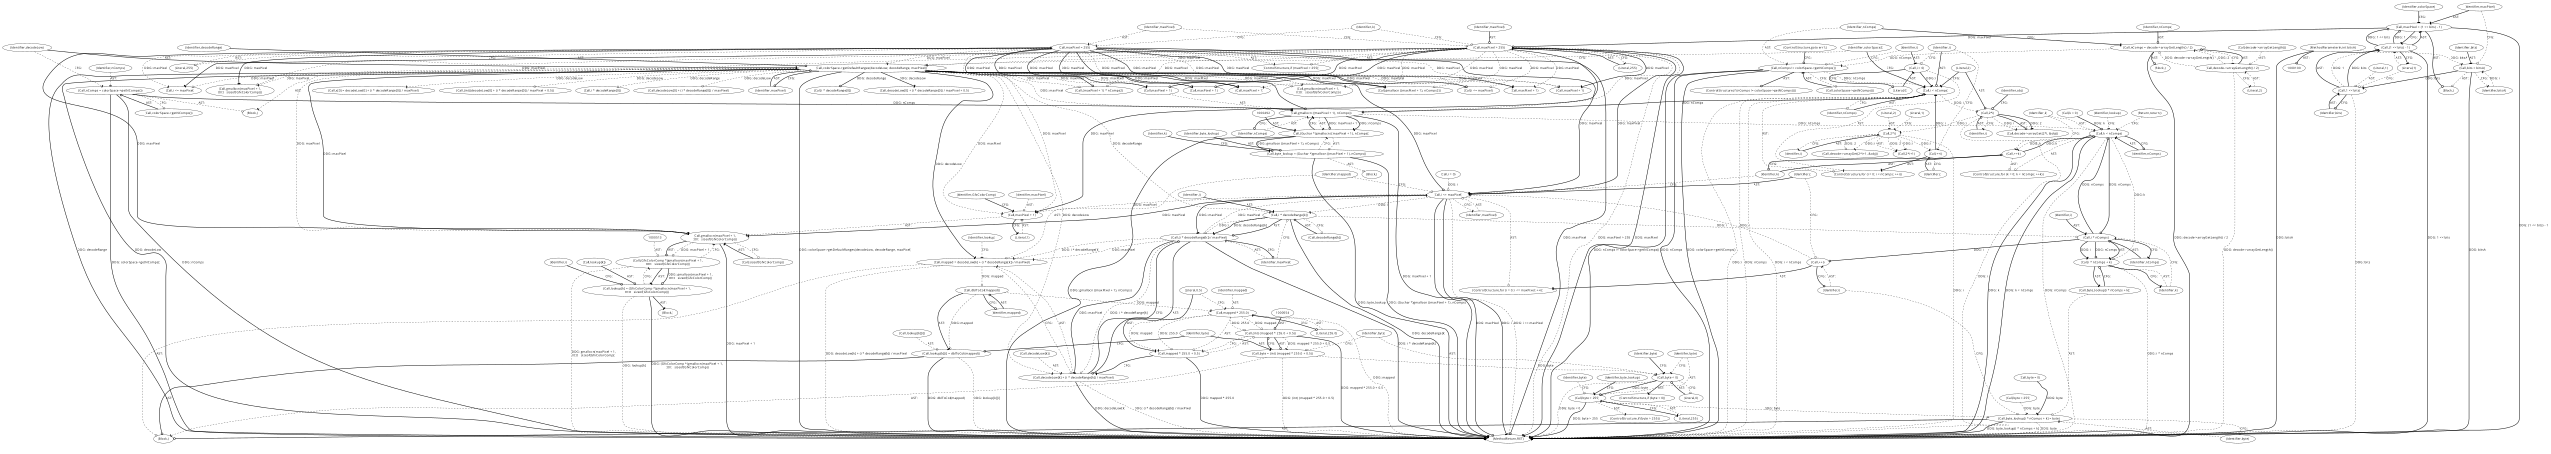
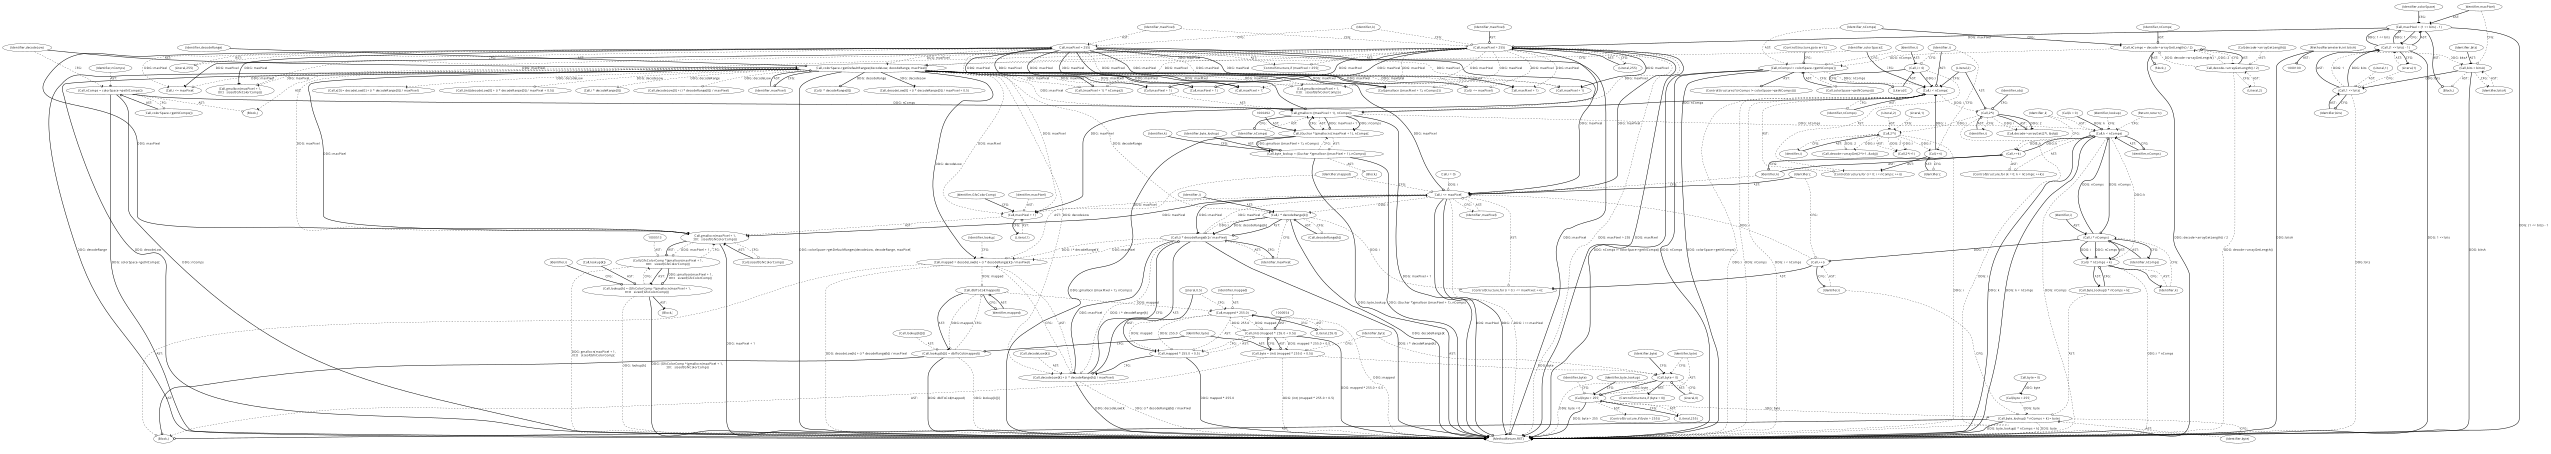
edge "(Identifier,bitsA)" -> "(Call,bits = bitsA)": label "DDG: i" -> "AST: "
edge "(Call,i * decodeRange[k])" -> "(Call,i * nComps)": now "(Call,i * decodeRange[k])" -> "(ControlStructure,for (i = 0; i <= maxPixel; ++i))"
edge "(Call,lookup[k][i] = dblToCol(mapped))" -> "(Call,dblToCol(mapped))": added, label "CFG:"
edge "(Call,byte = 0)" -> "(Call,byte_lookup[i * nComps + k] = byte)": now "(Call,byte = 0)" -> "(Call,byte = 255)"
